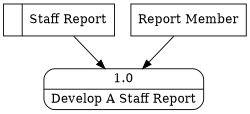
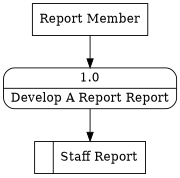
edge "Staff Report" -> "1.0": reversed
node "1.0": text "Develop A Staff Report" -> "Develop A Report Report"
